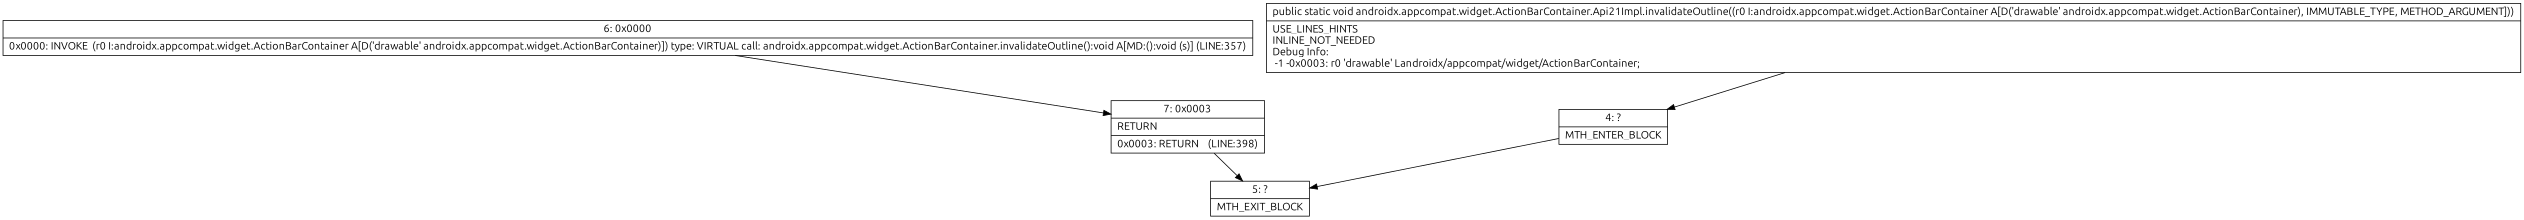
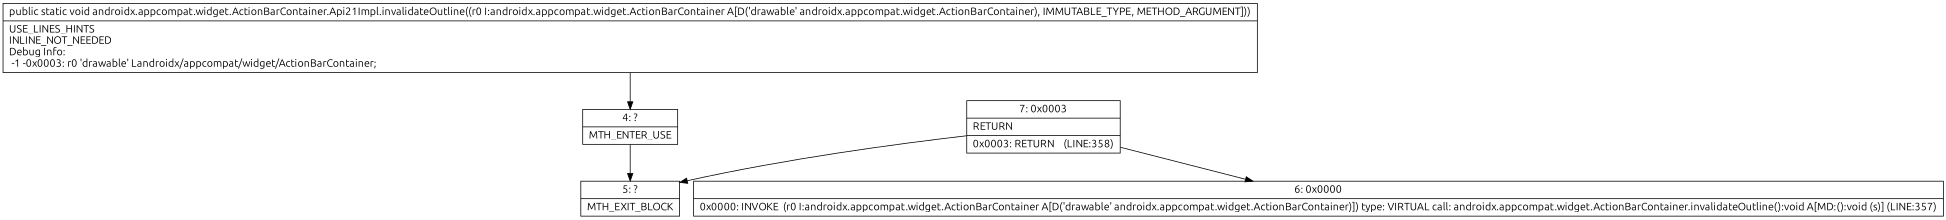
edge "6: 0x0000" -> "7: 0x0003": reversed
node "4: ?": text "MTH_ENTER_BLOCK" -> "MTH_ENTER_USE"
node "7: 0x0003": text "0x0003: RETURN    (LINE:398)" -> "0x0003: RETURN    (LINE:358)"
